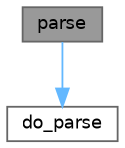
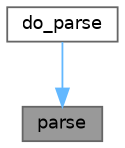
edge "parse" -> "do_parse": reversed
